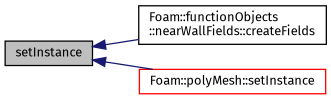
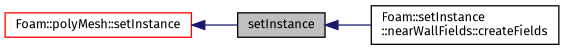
node "Foam::functionObjects ::nearWallFields::createFields": label "Foam::functionObjects ::nearWallFields::createFields" -> "Foam::setInstance ::nearWallFields::createFields"
edge "Foam::polyMesh::setInstance" -> "setInstance": reversed
